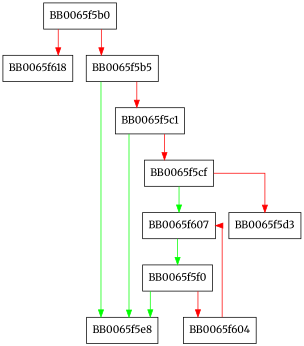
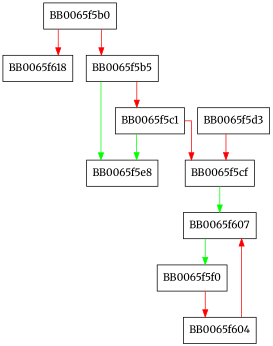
edge "BB0065f5cf" -> "BB0065f5d3": reversed
edge "BB0065f5f0" -> "BB0065f5e8": removed
